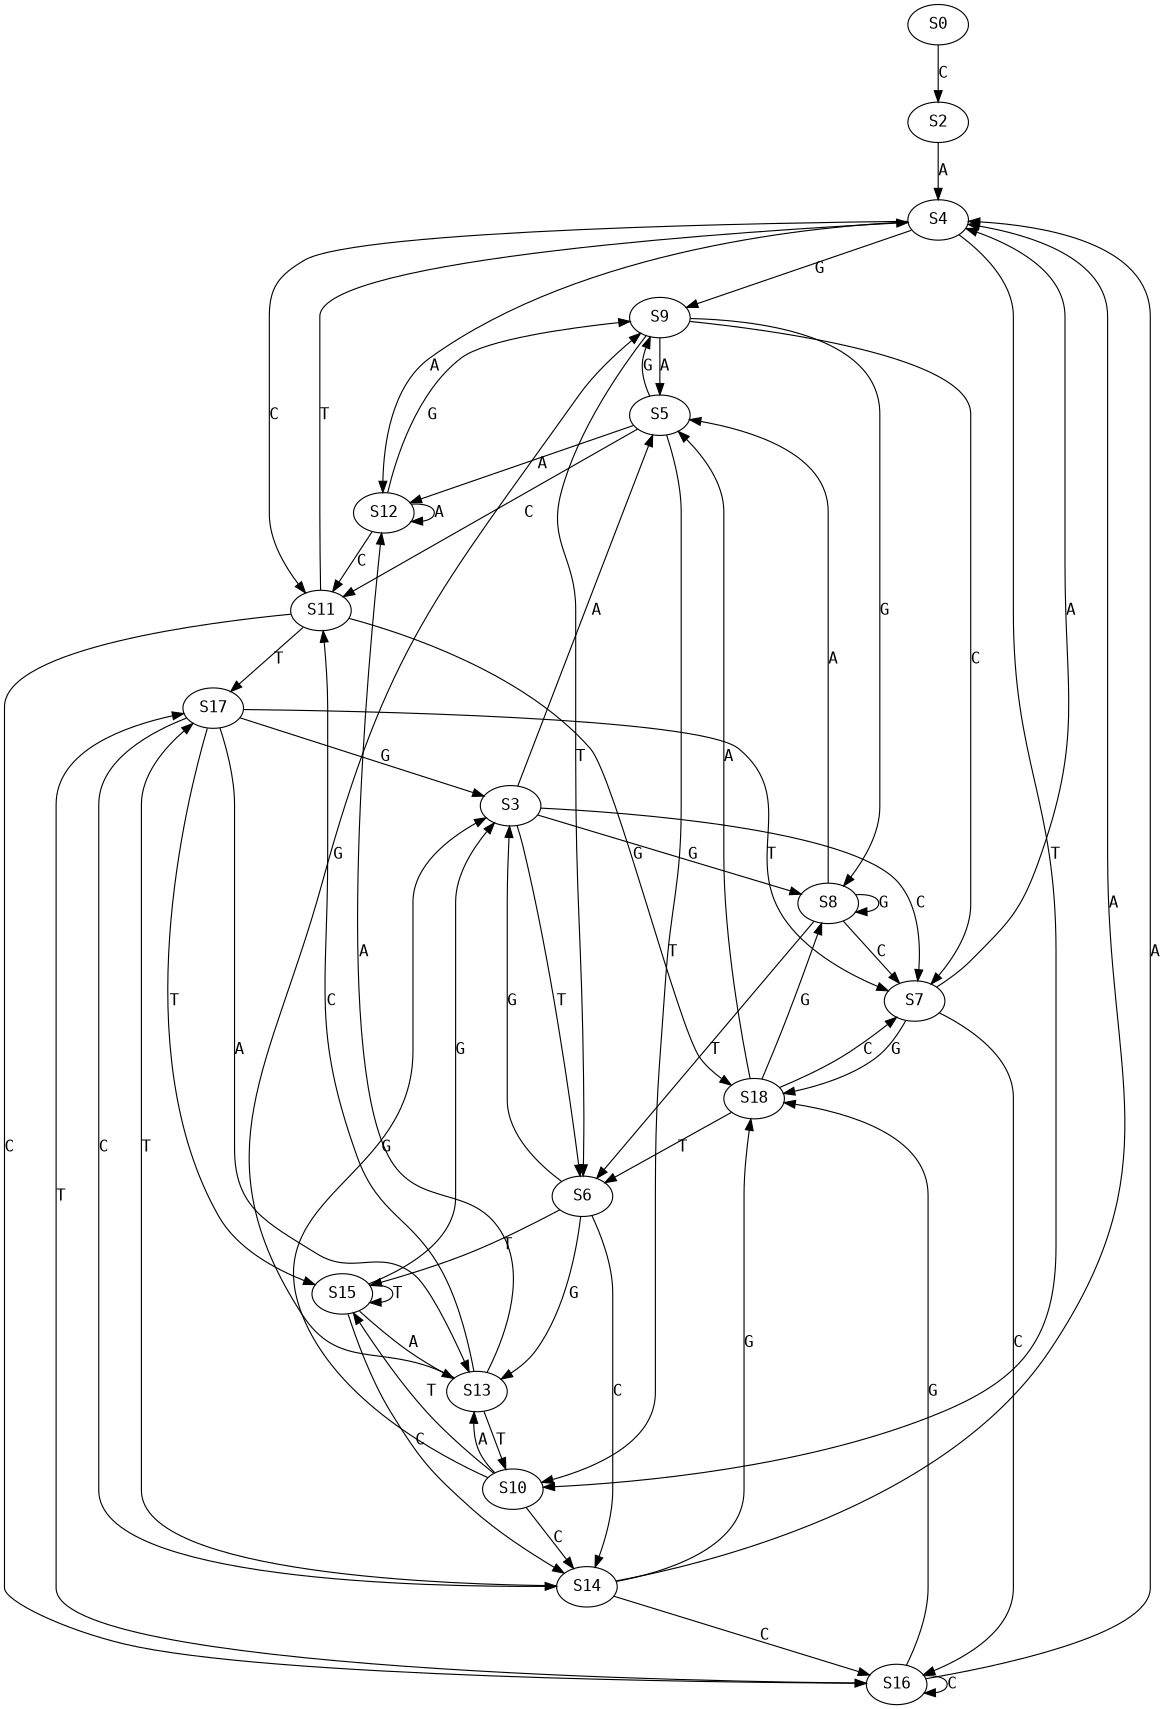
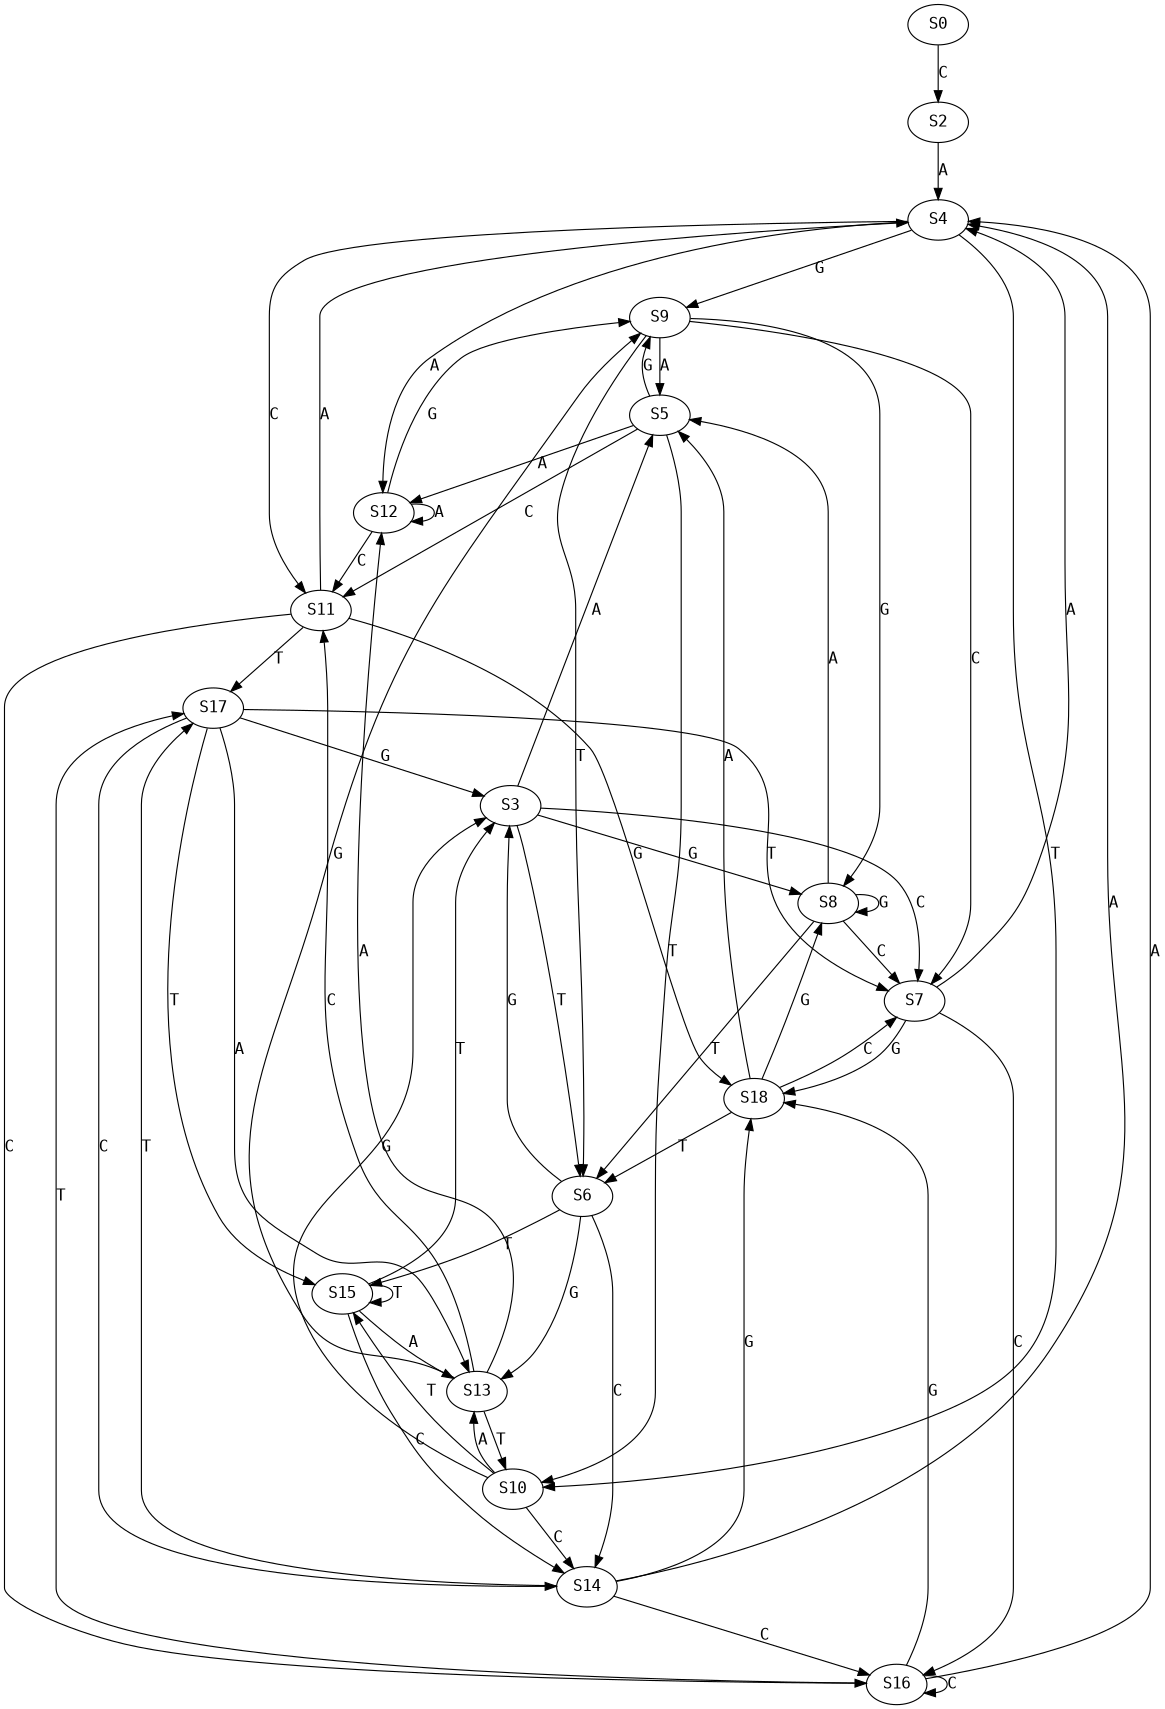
edge "S11" -> "S4": label "T" -> "A"
edge "S15" -> "S3": label "G" -> "T"
